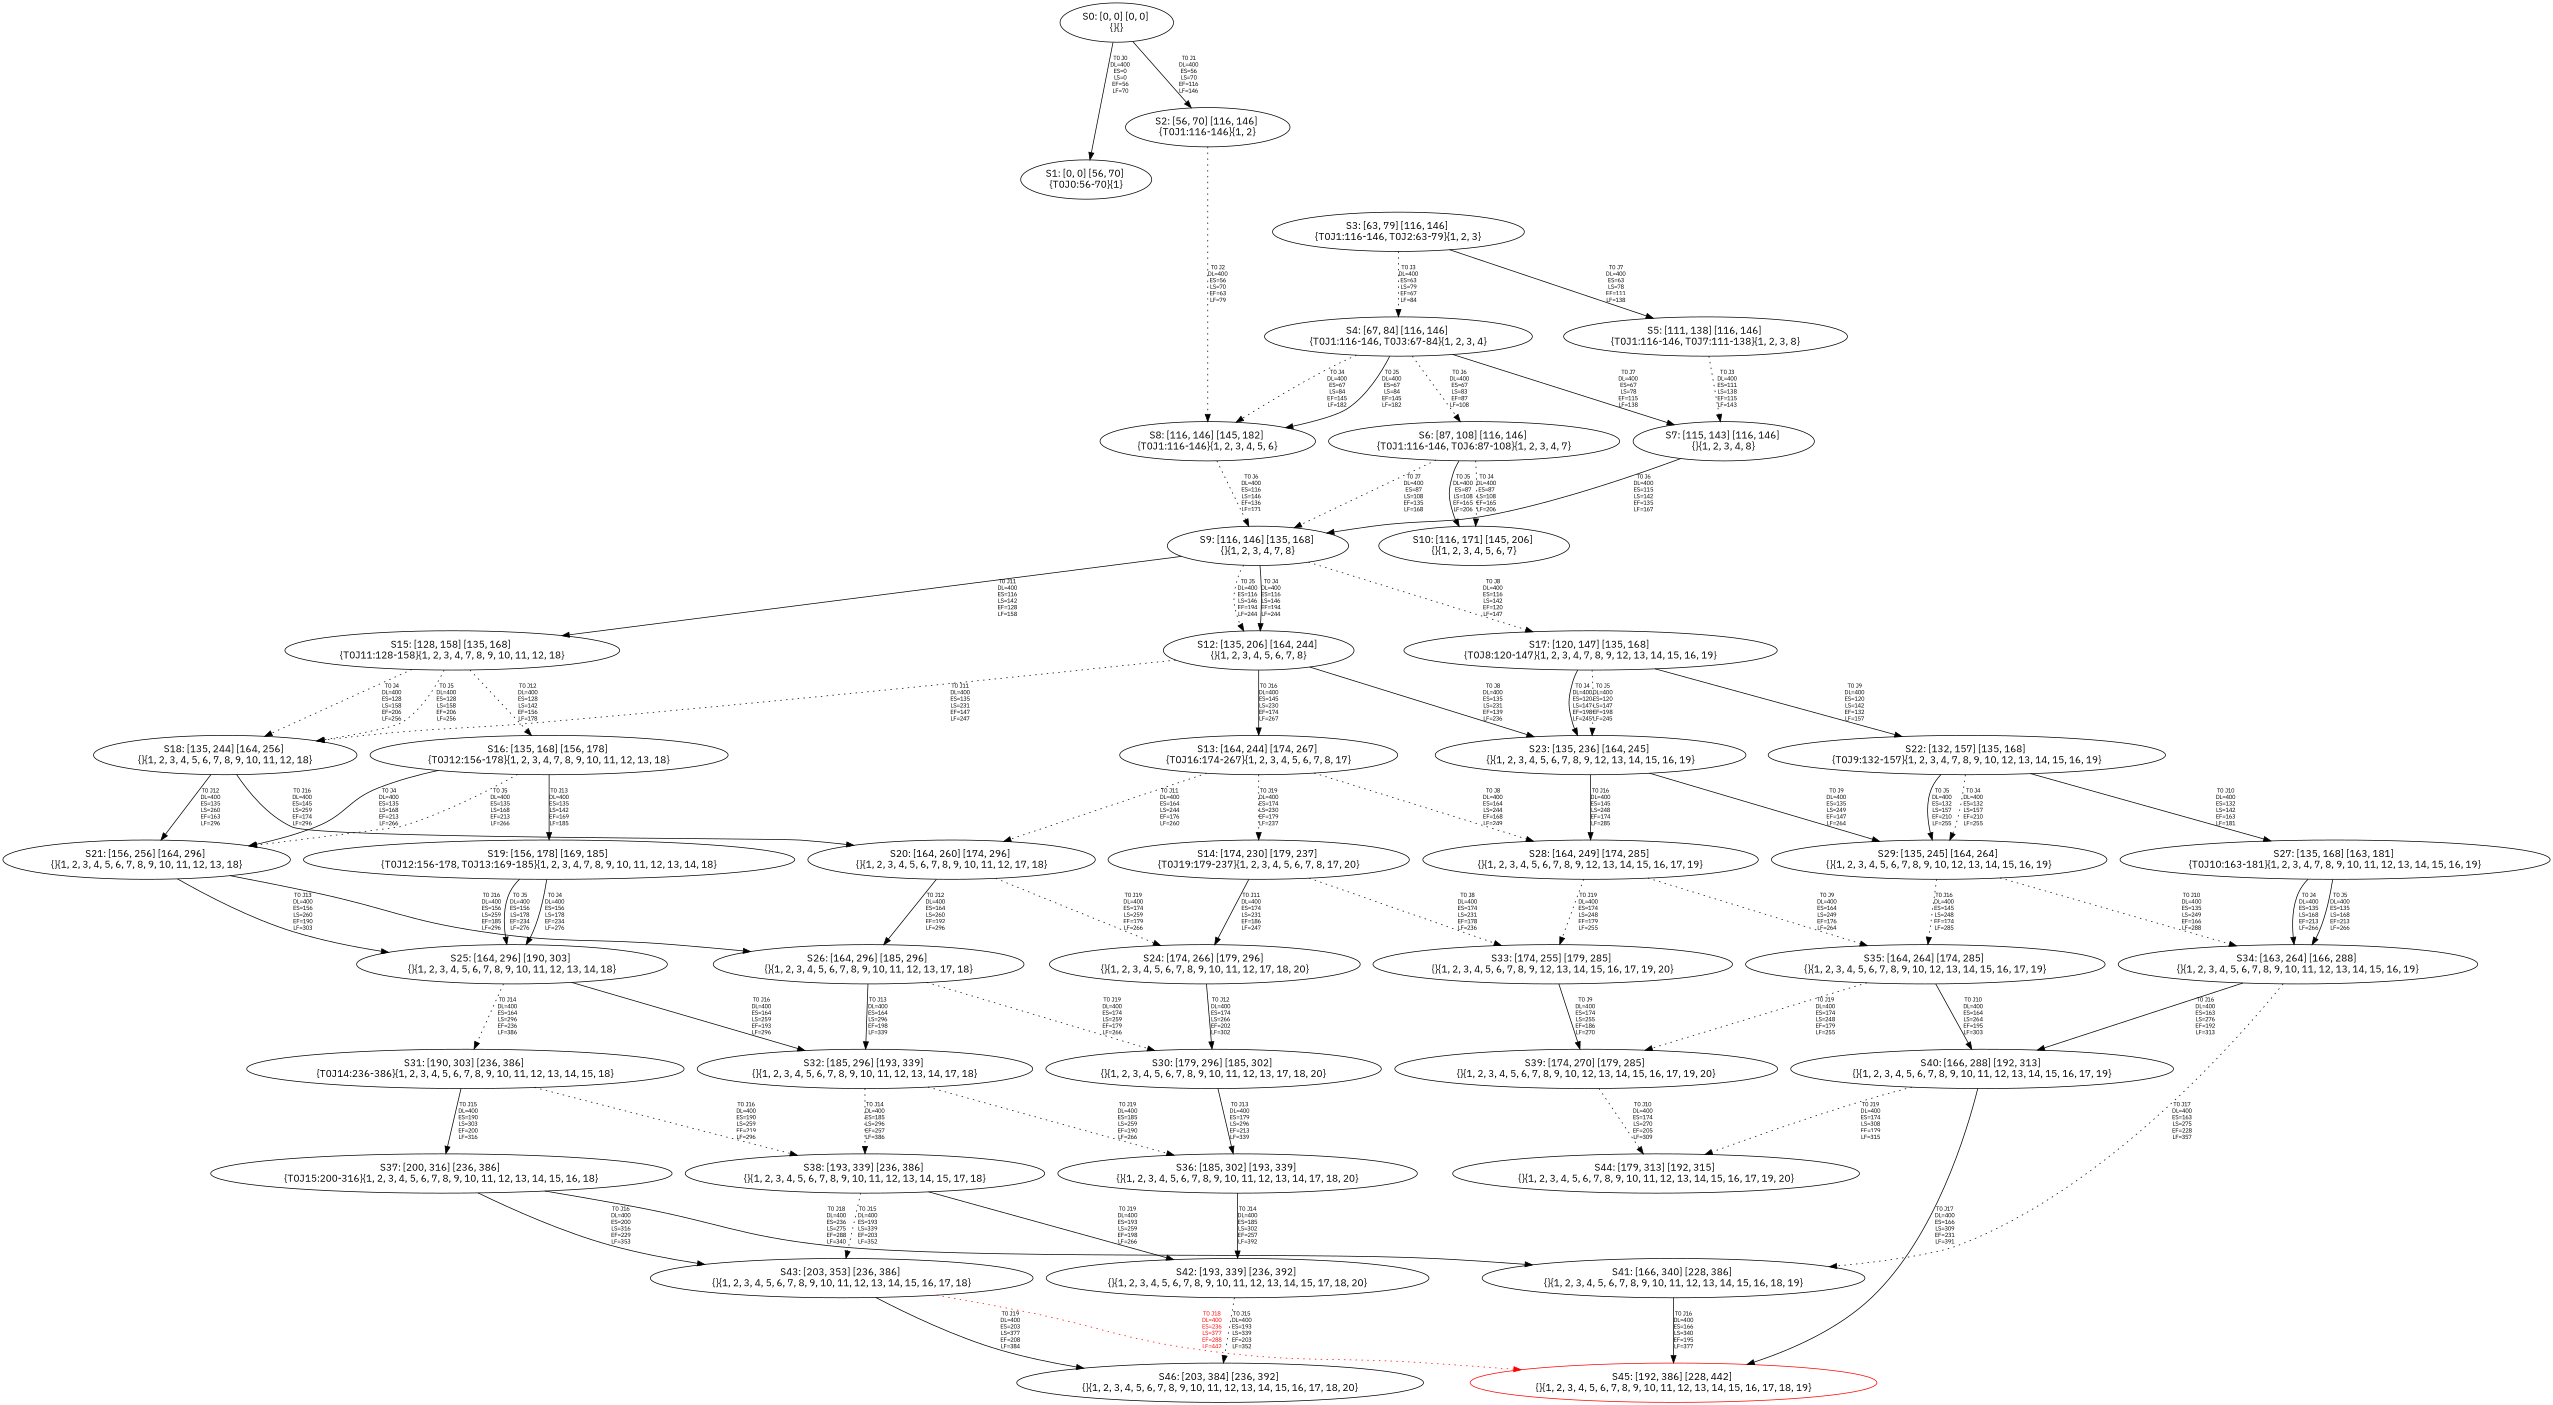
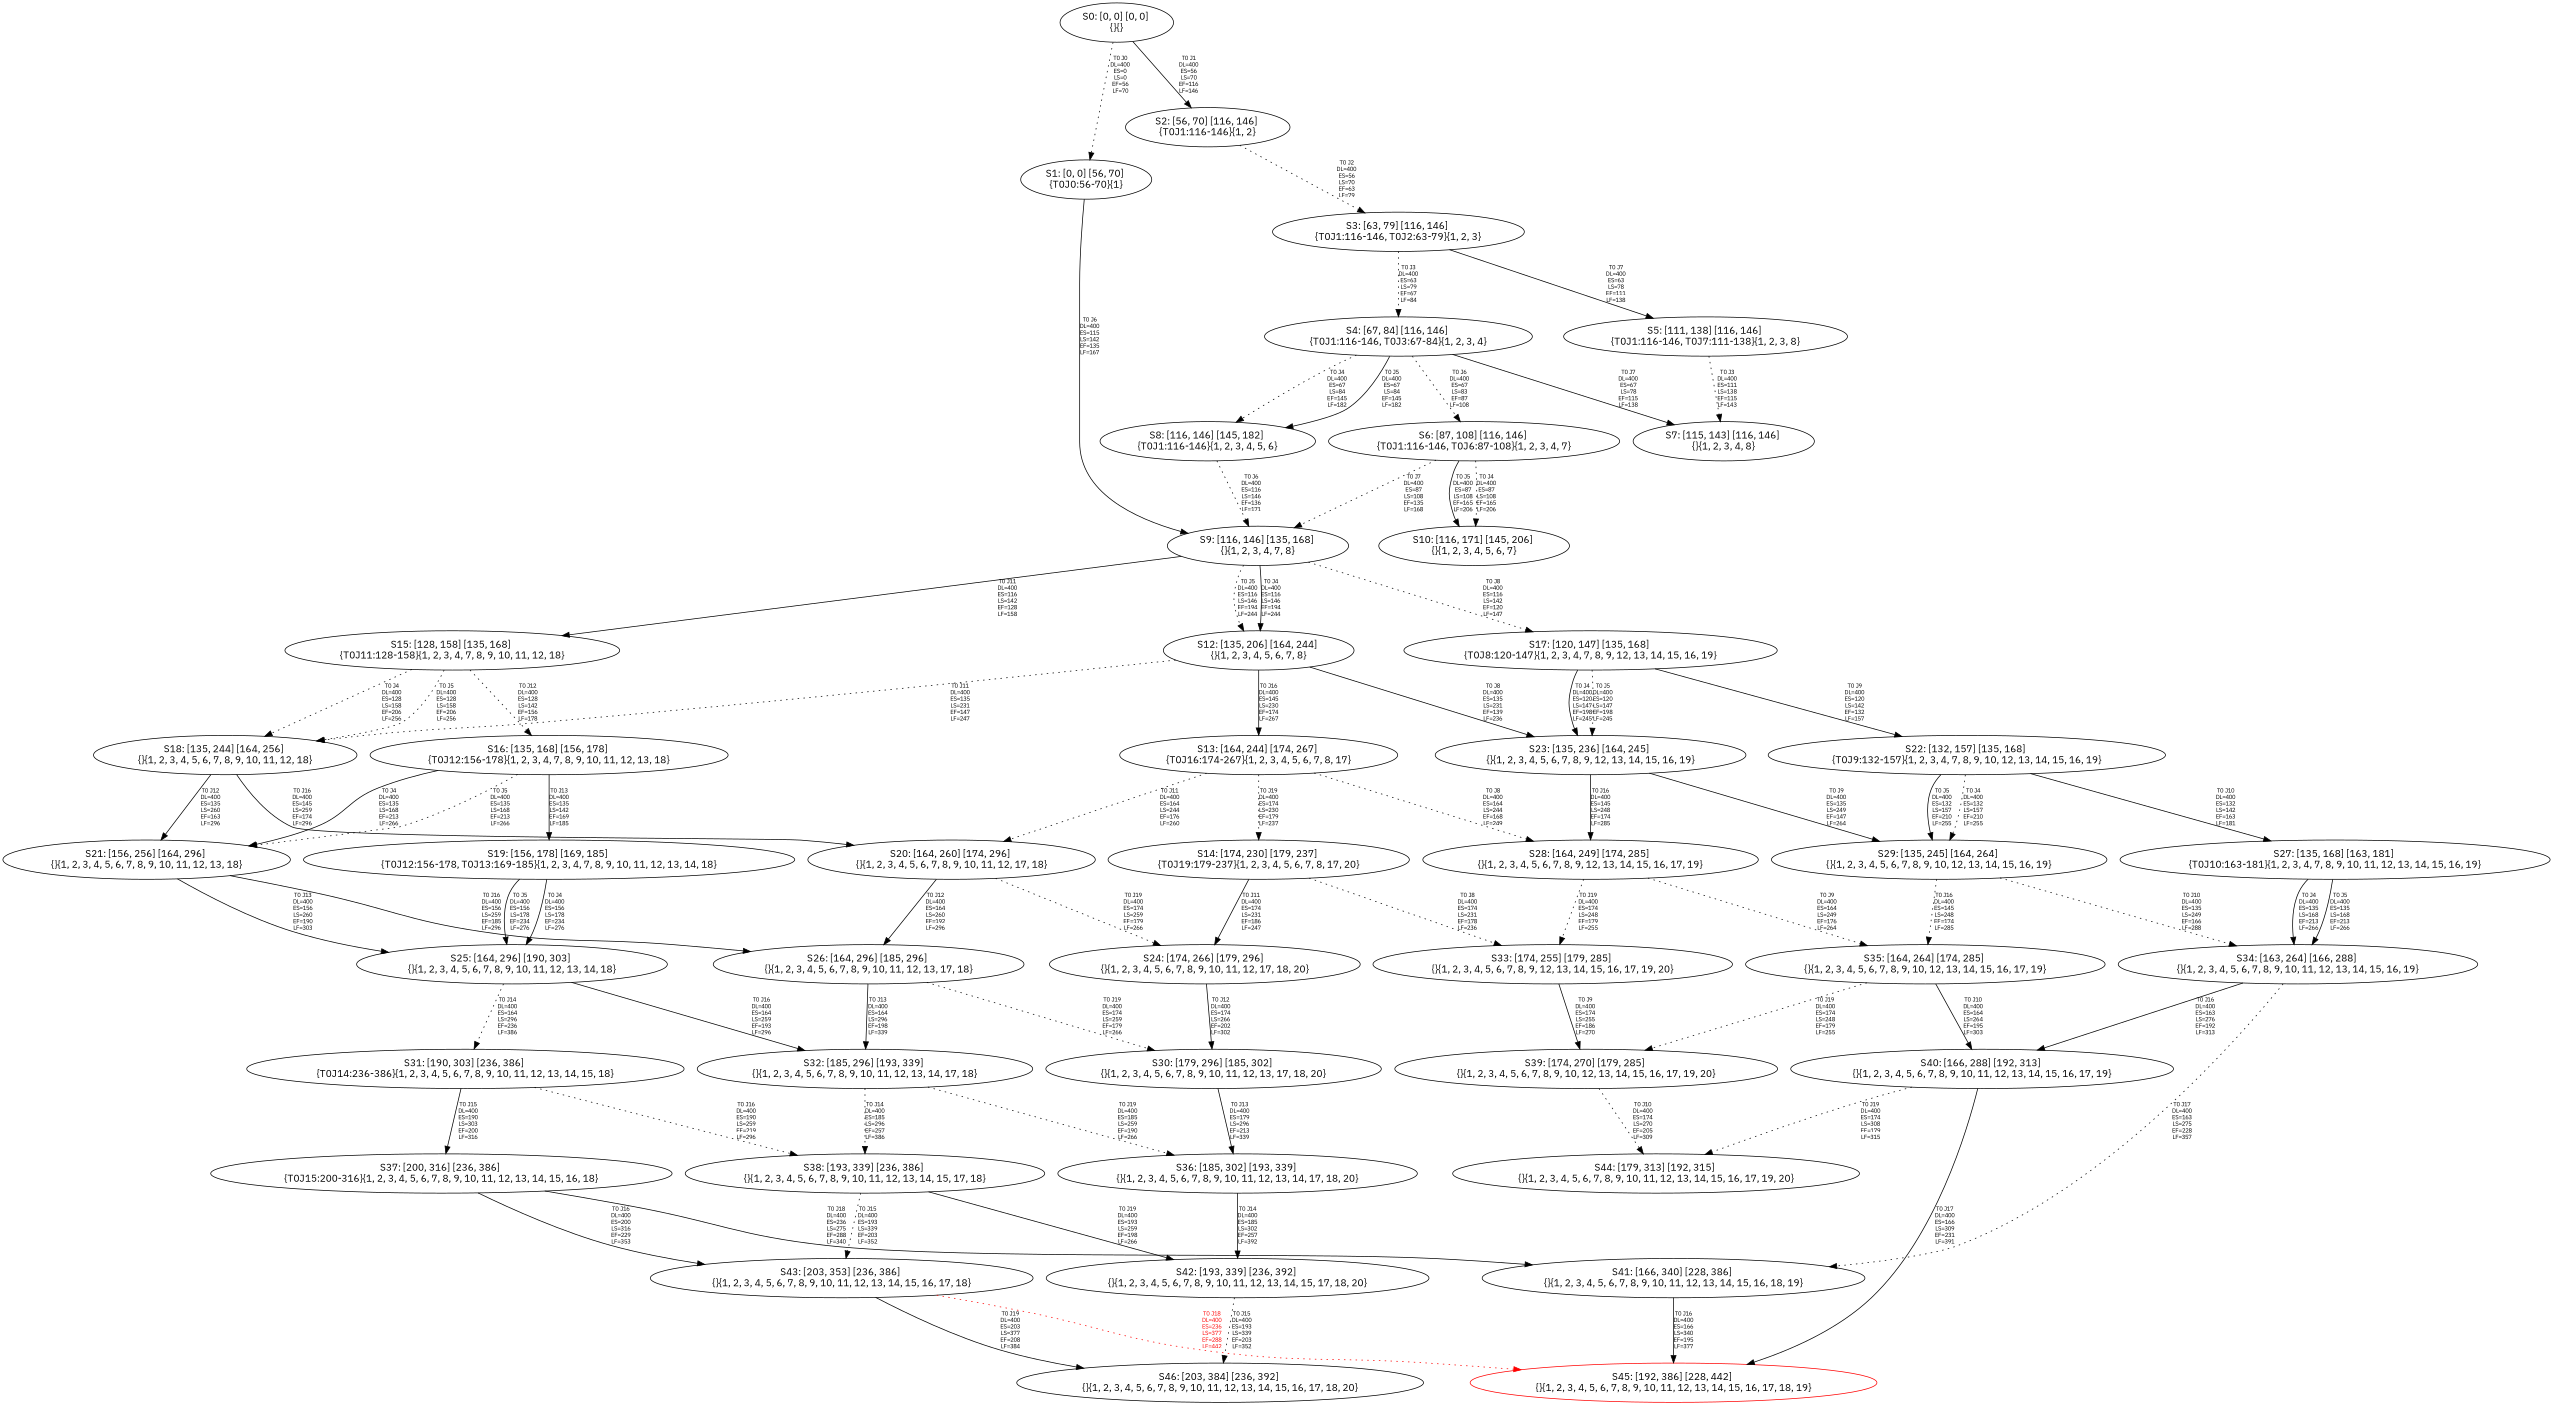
edge "S0: [0, 0] [0, 0] {}{}" -> "S1: [0, 0] [56, 70] {T0J0:56-70}{1}": style solid -> dotted
edge "S2: [56, 70] [116, 146] {T0J1:116-146}{1, 2}" -> "S8: [116, 146] [145, 182] {T0J1:116-146}{1, 2, 3, 4, 5, 6}": now "S2: [56, 70] [116, 146] {T0J1:116-146}{1, 2}" -> "S3: [63, 79] [116, 146] {T0J1:116-146, T0J2:63-79}{1, 2, 3}"
edge "S7: [115, 143] [116, 146] {}{1, 2, 3, 4, 8}" -> "S9: [116, 146] [135, 168] {}{1, 2, 3, 4, 7, 8}": now "S1: [0, 0] [56, 70] {T0J0:56-70}{1}" -> "S9: [116, 146] [135, 168] {}{1, 2, 3, 4, 7, 8}"
